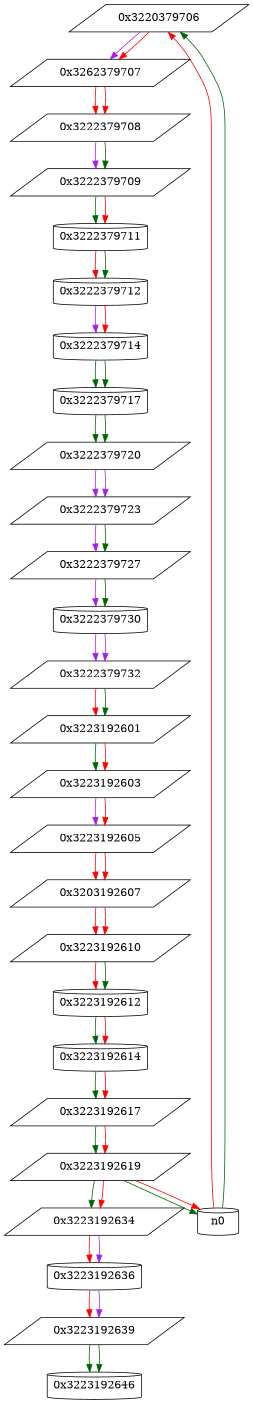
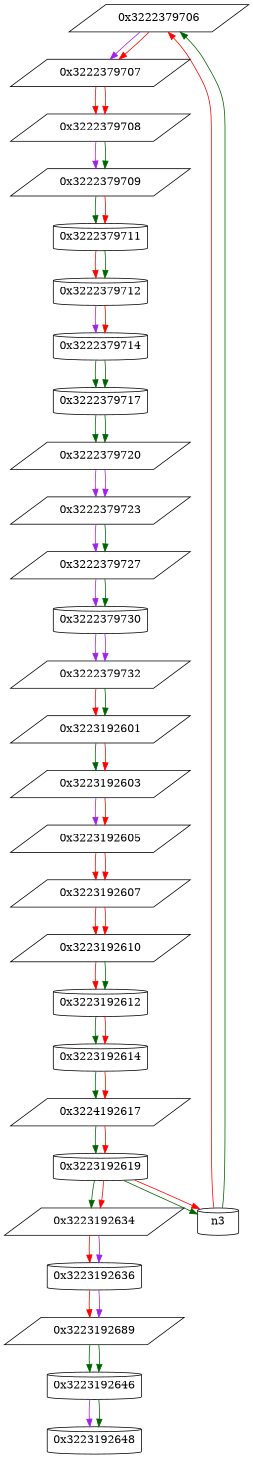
node "0x3220379706": label "0x3220379706" -> "0x3222379706"
node "0x3262379707": label "0x3262379707" -> "0x3222379707"
node "0x3203192607": label "0x3203192607" -> "0x3223192607"
node "0x3223192617": label "0x3223192617" -> "0x3224192617"
node "0x3223192619": shape parallelogram -> cylinder
node "n0": label "n0" -> "n3"
node "0x3223192639": label "0x3223192639" -> "0x3223192689"
node "0x3223192648": added
